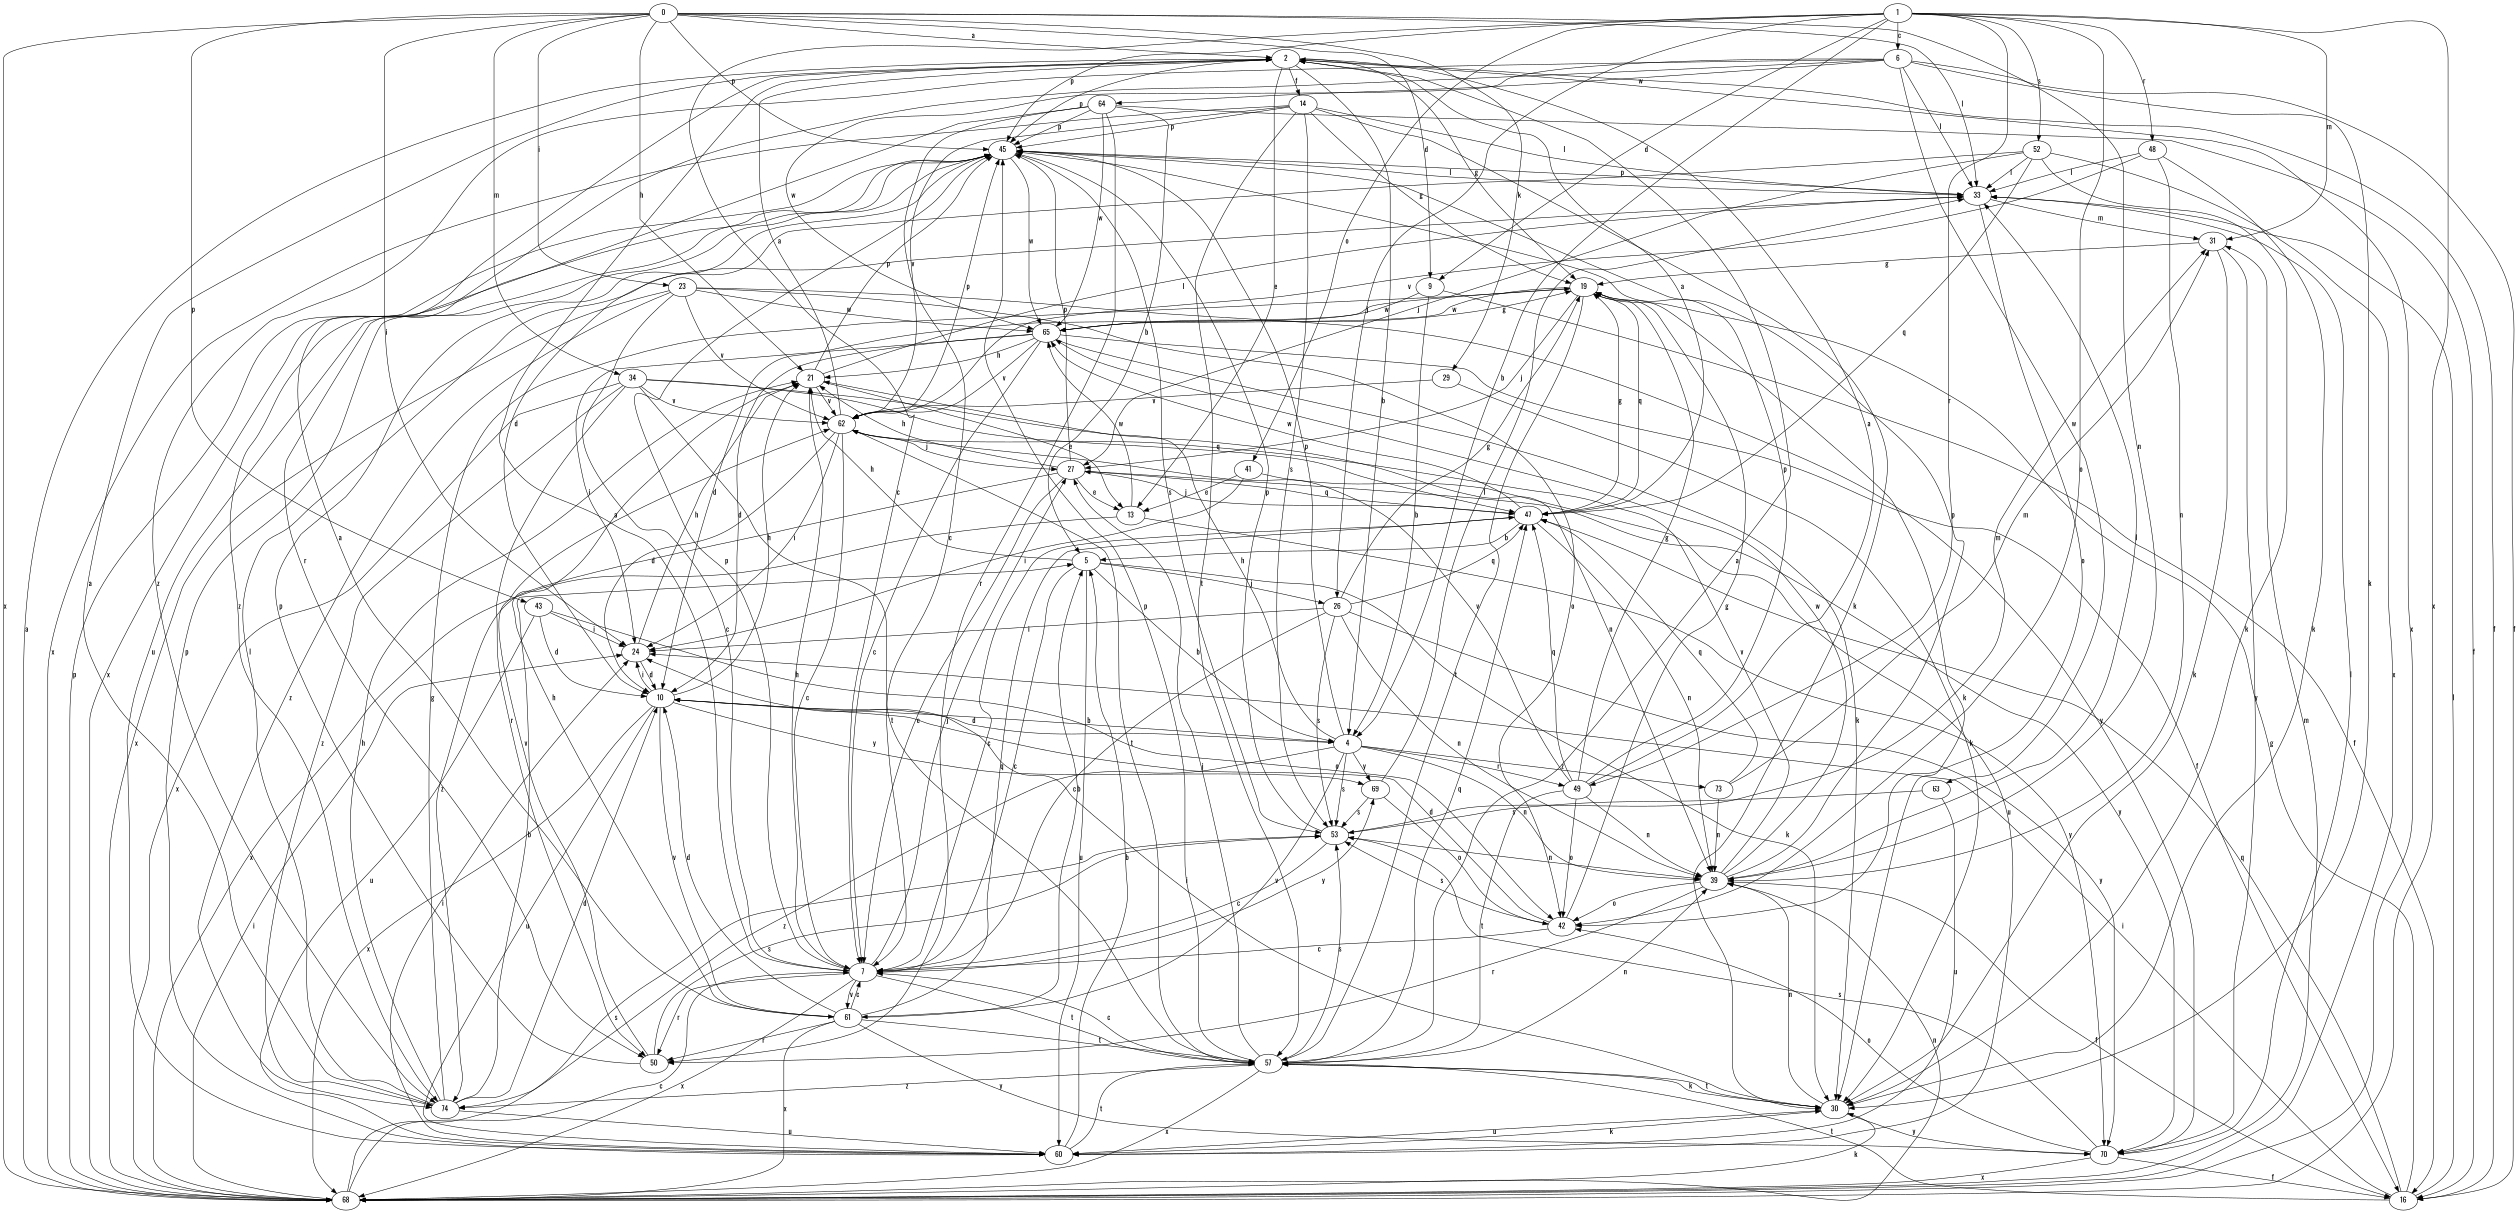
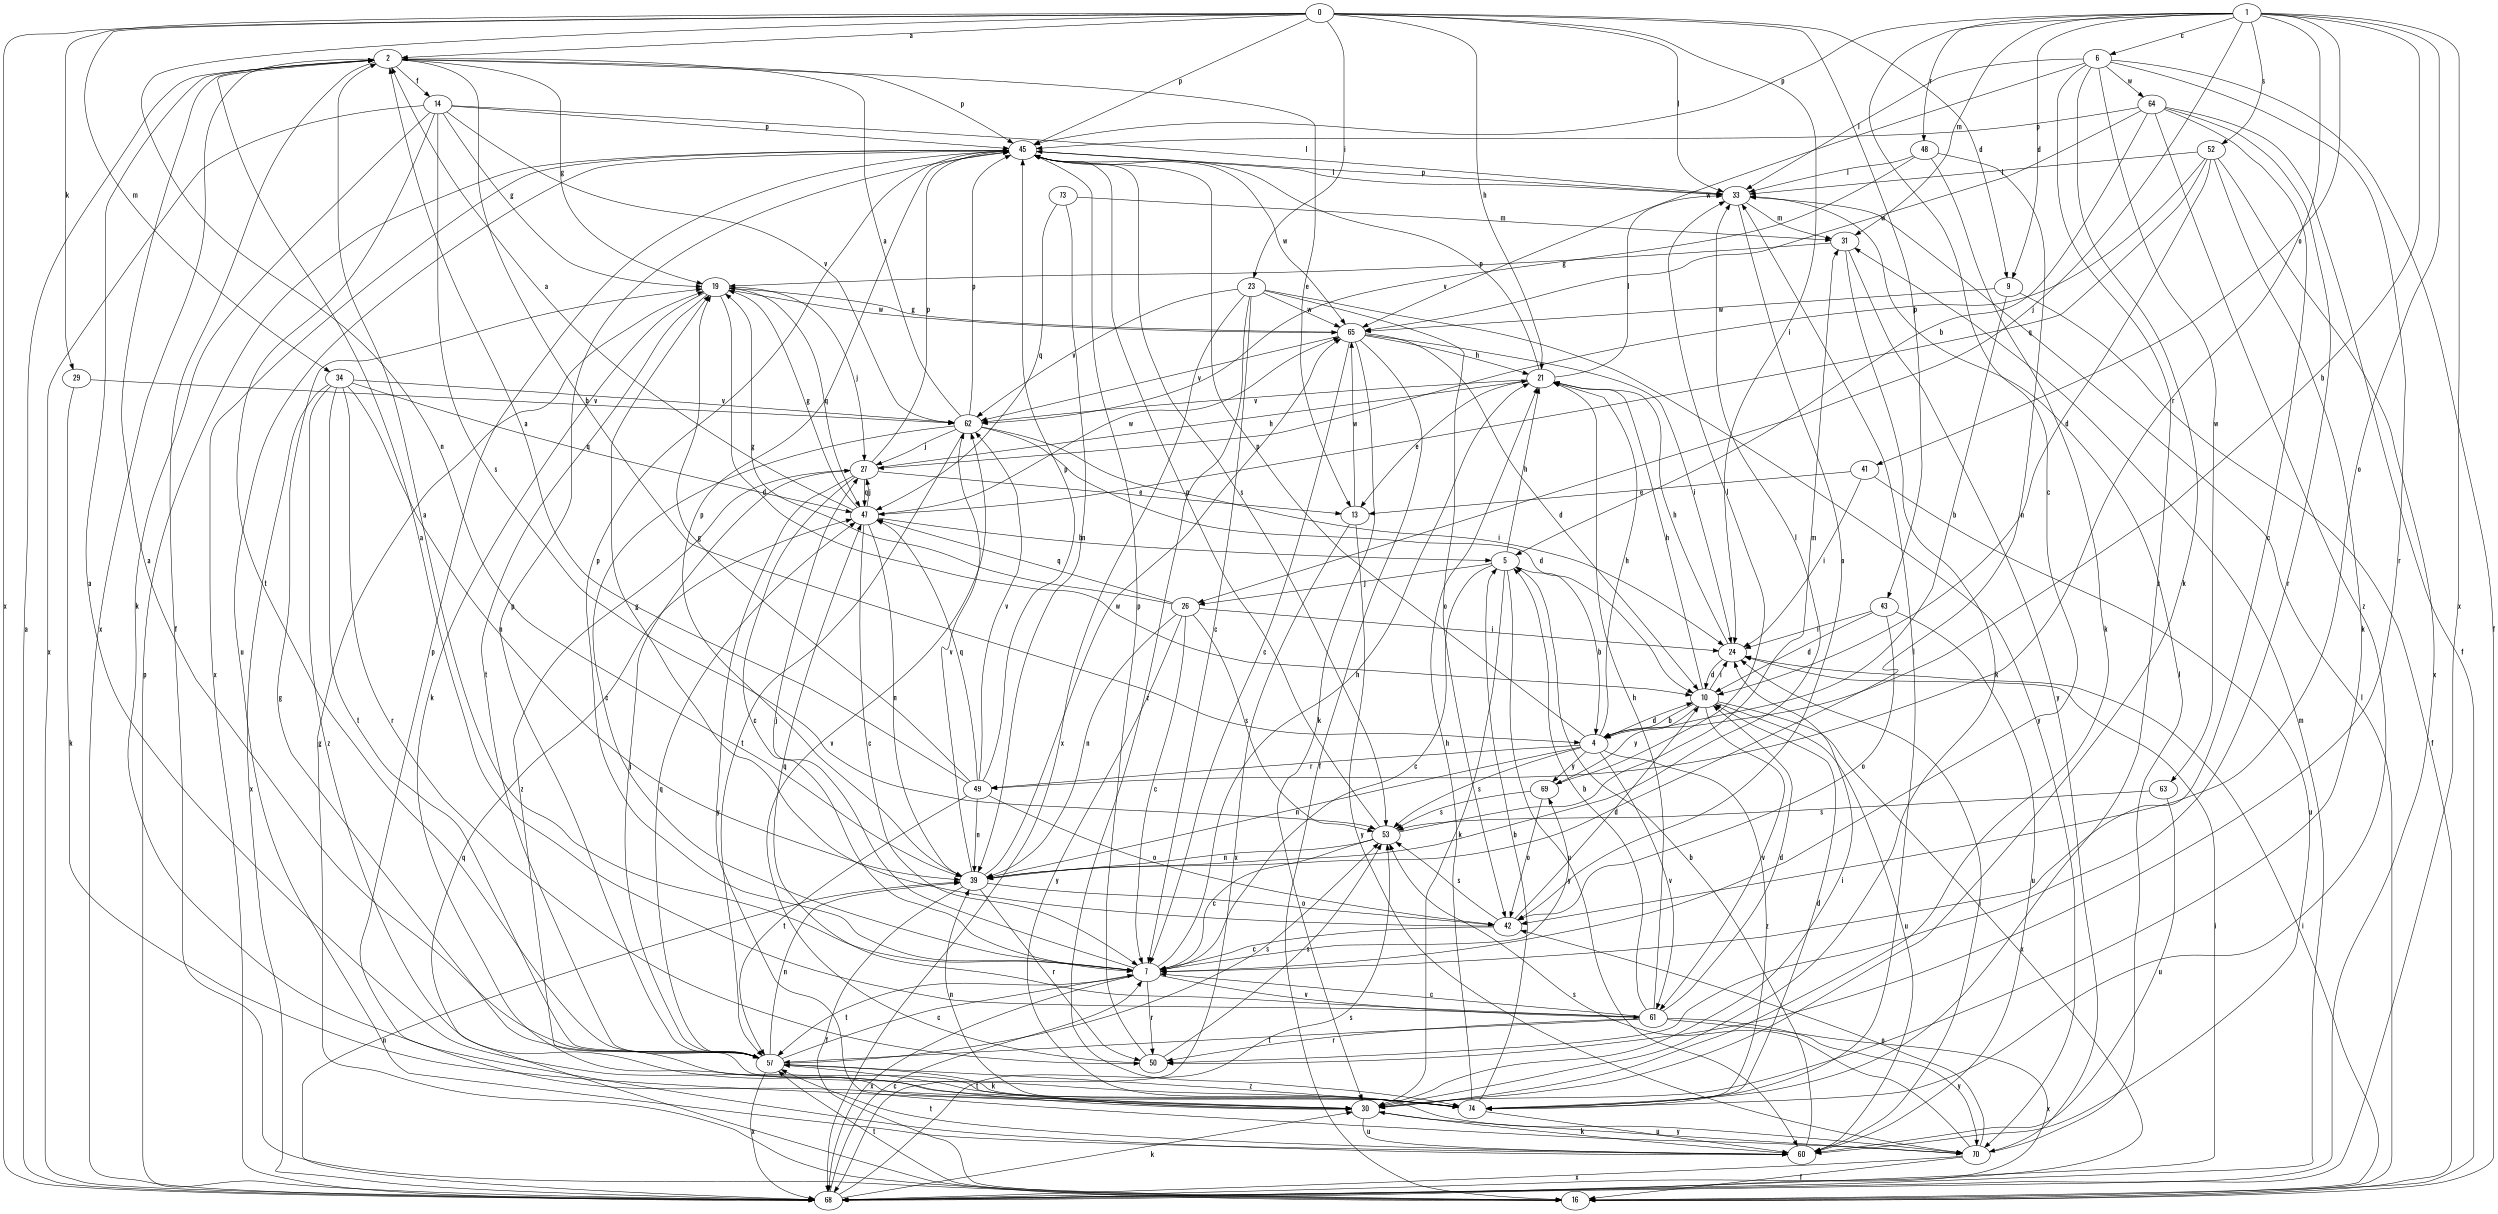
edge "4" -> "73": removed, label "z"
